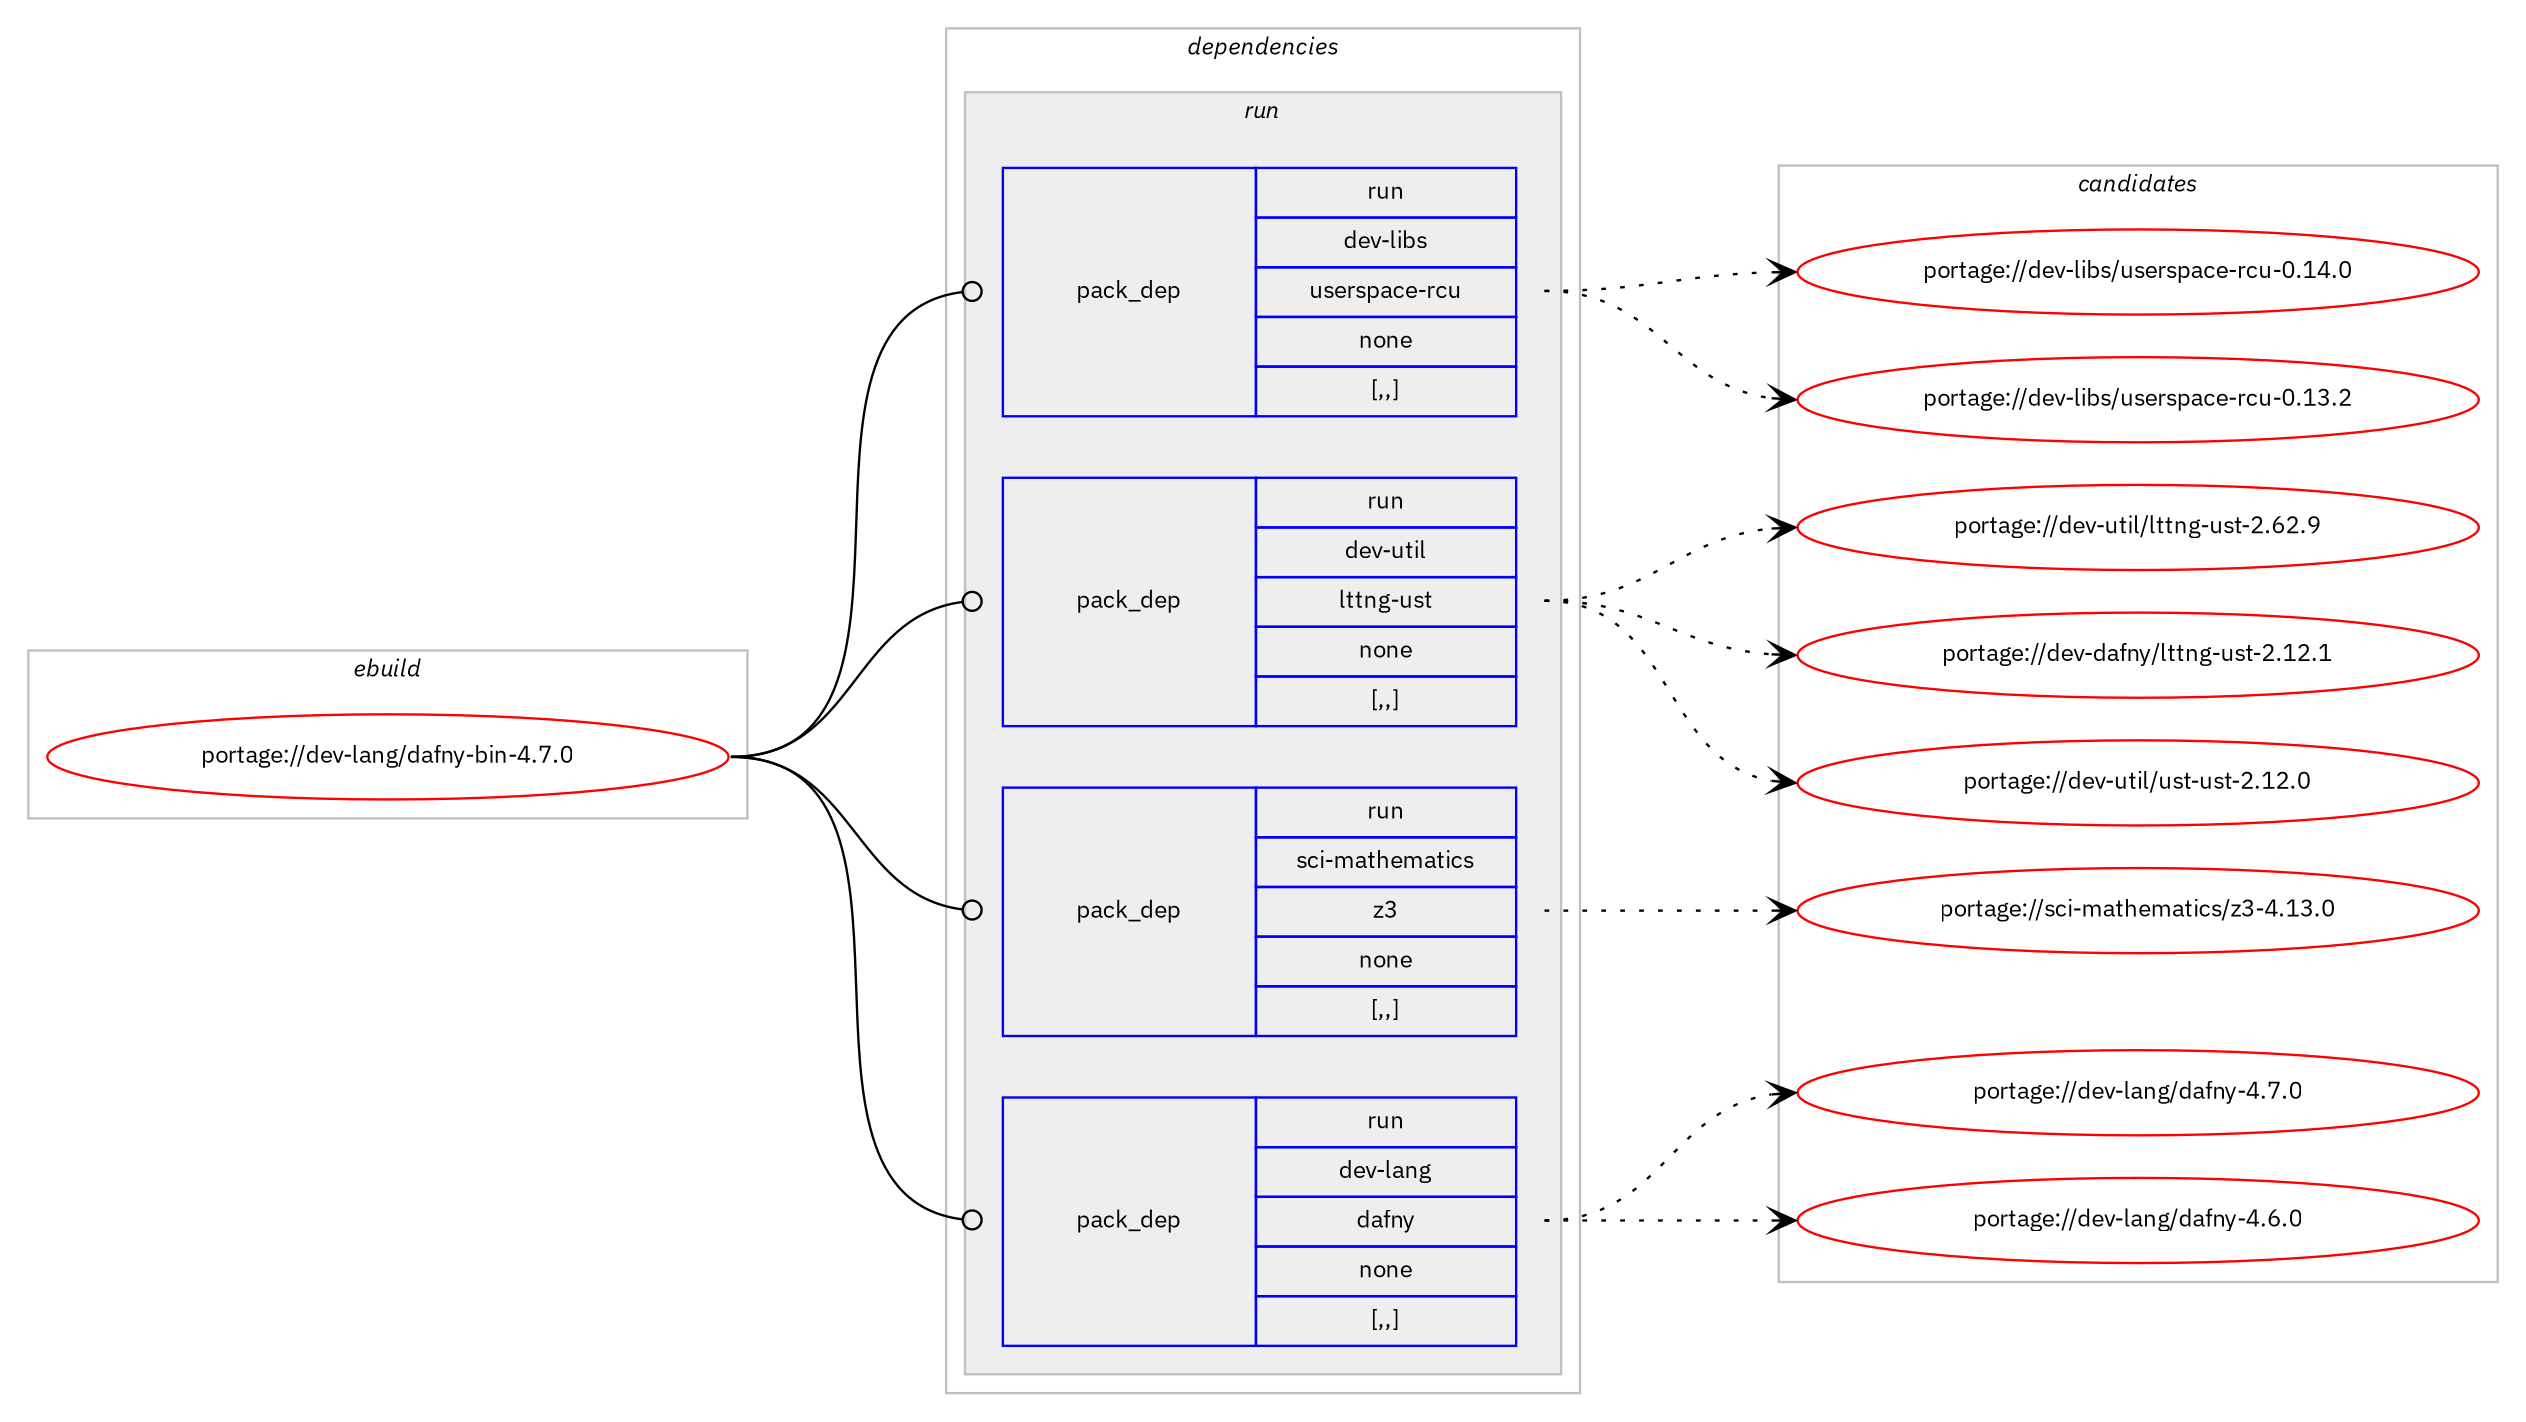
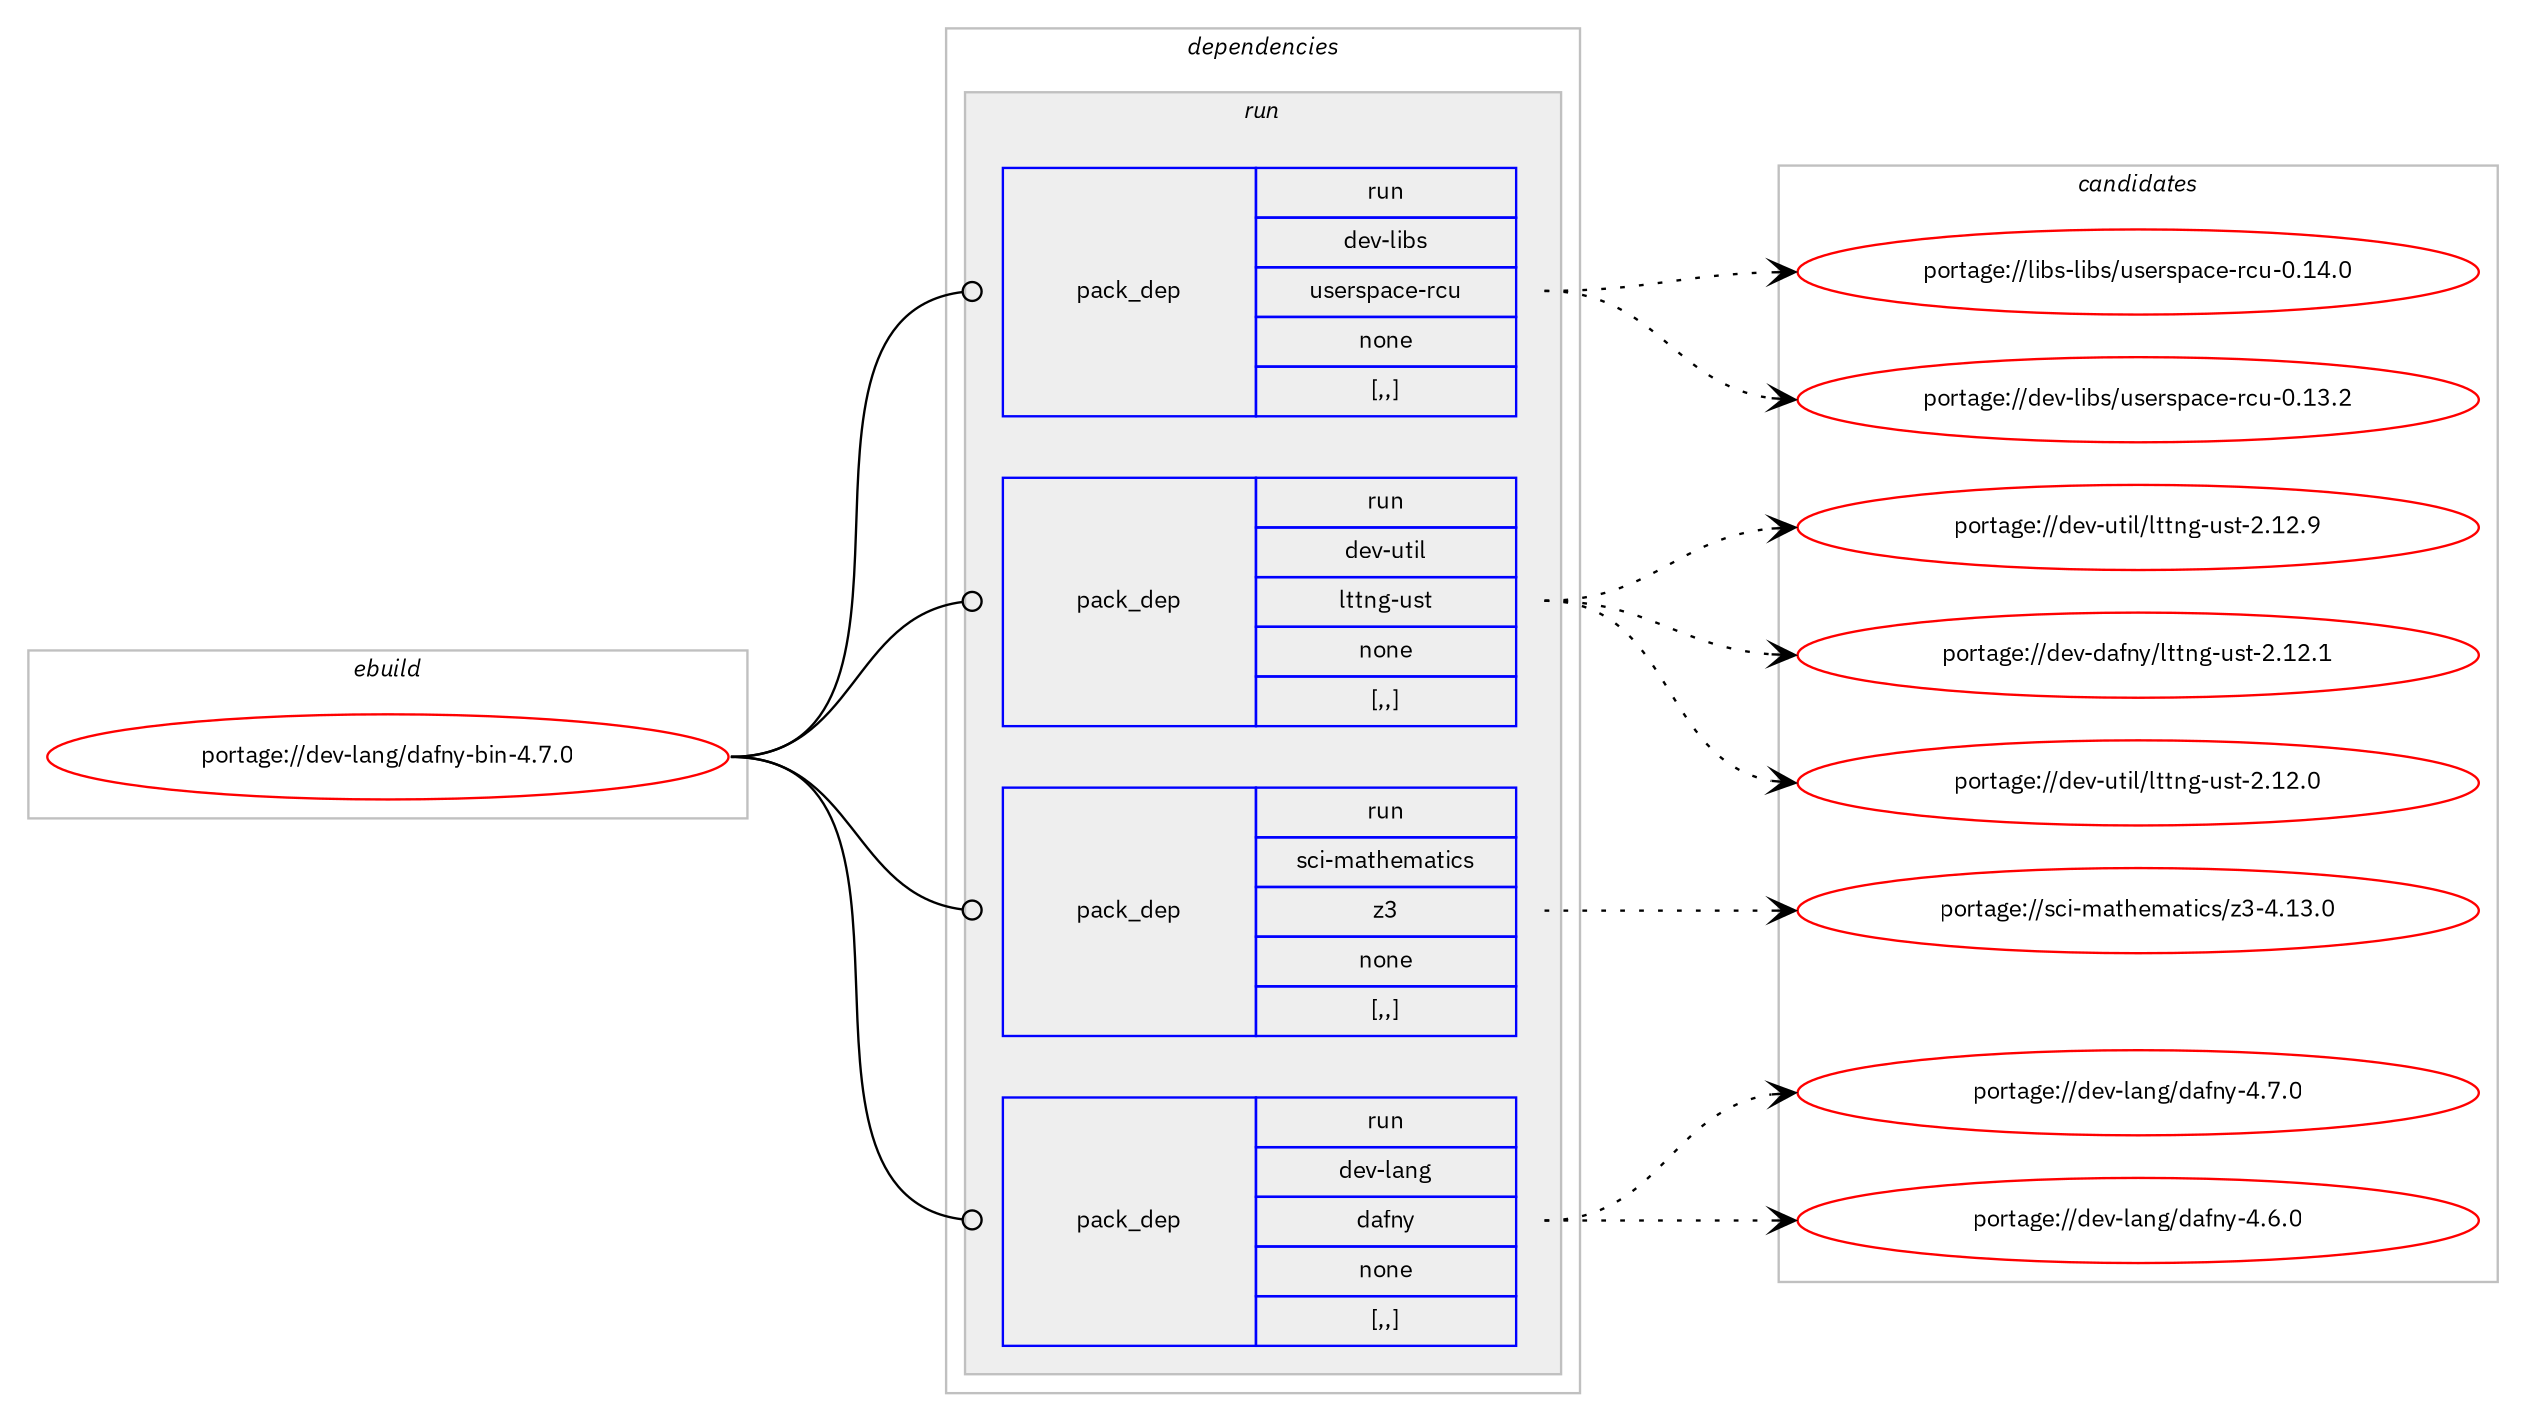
node "portage://dev-libs/userspace-rcu-0.14.0": label "portage://dev-libs/userspace-rcu-0.14.0" -> "portage://libs-libs/userspace-rcu-0.14.0"
node "portage://dev-util/lttng-ust-2.62.9": label "portage://dev-util/lttng-ust-2.62.9" -> "portage://dev-util/lttng-ust-2.12.9"
node "portage://dev-util/ust-ust-2.12.0": label "portage://dev-util/ust-ust-2.12.0" -> "portage://dev-util/lttng-ust-2.12.0"
